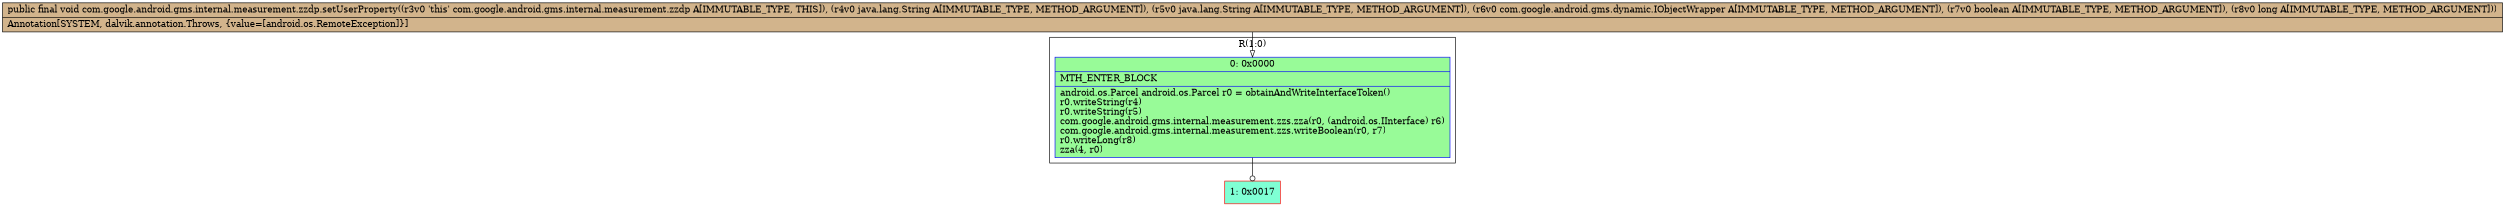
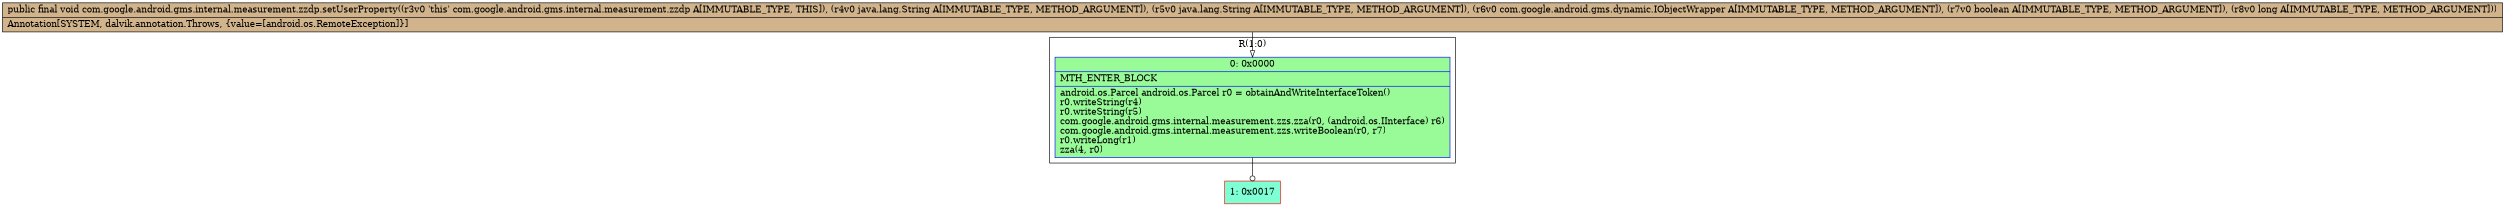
node "0: 0x0000": text "r0.writeLong(r8)" -> "r0.writeLong(r1)"
